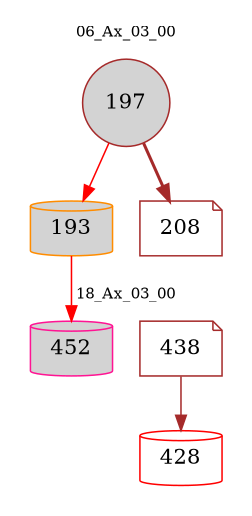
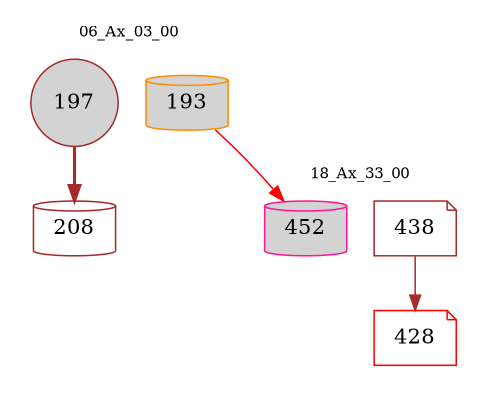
edge "197" -> "193": removed
node "208": shape note -> cylinder
cluster "18_Ax_03_00": label "18_Ax_03_00" -> "18_Ax_33_00"
node "428": shape cylinder -> note
